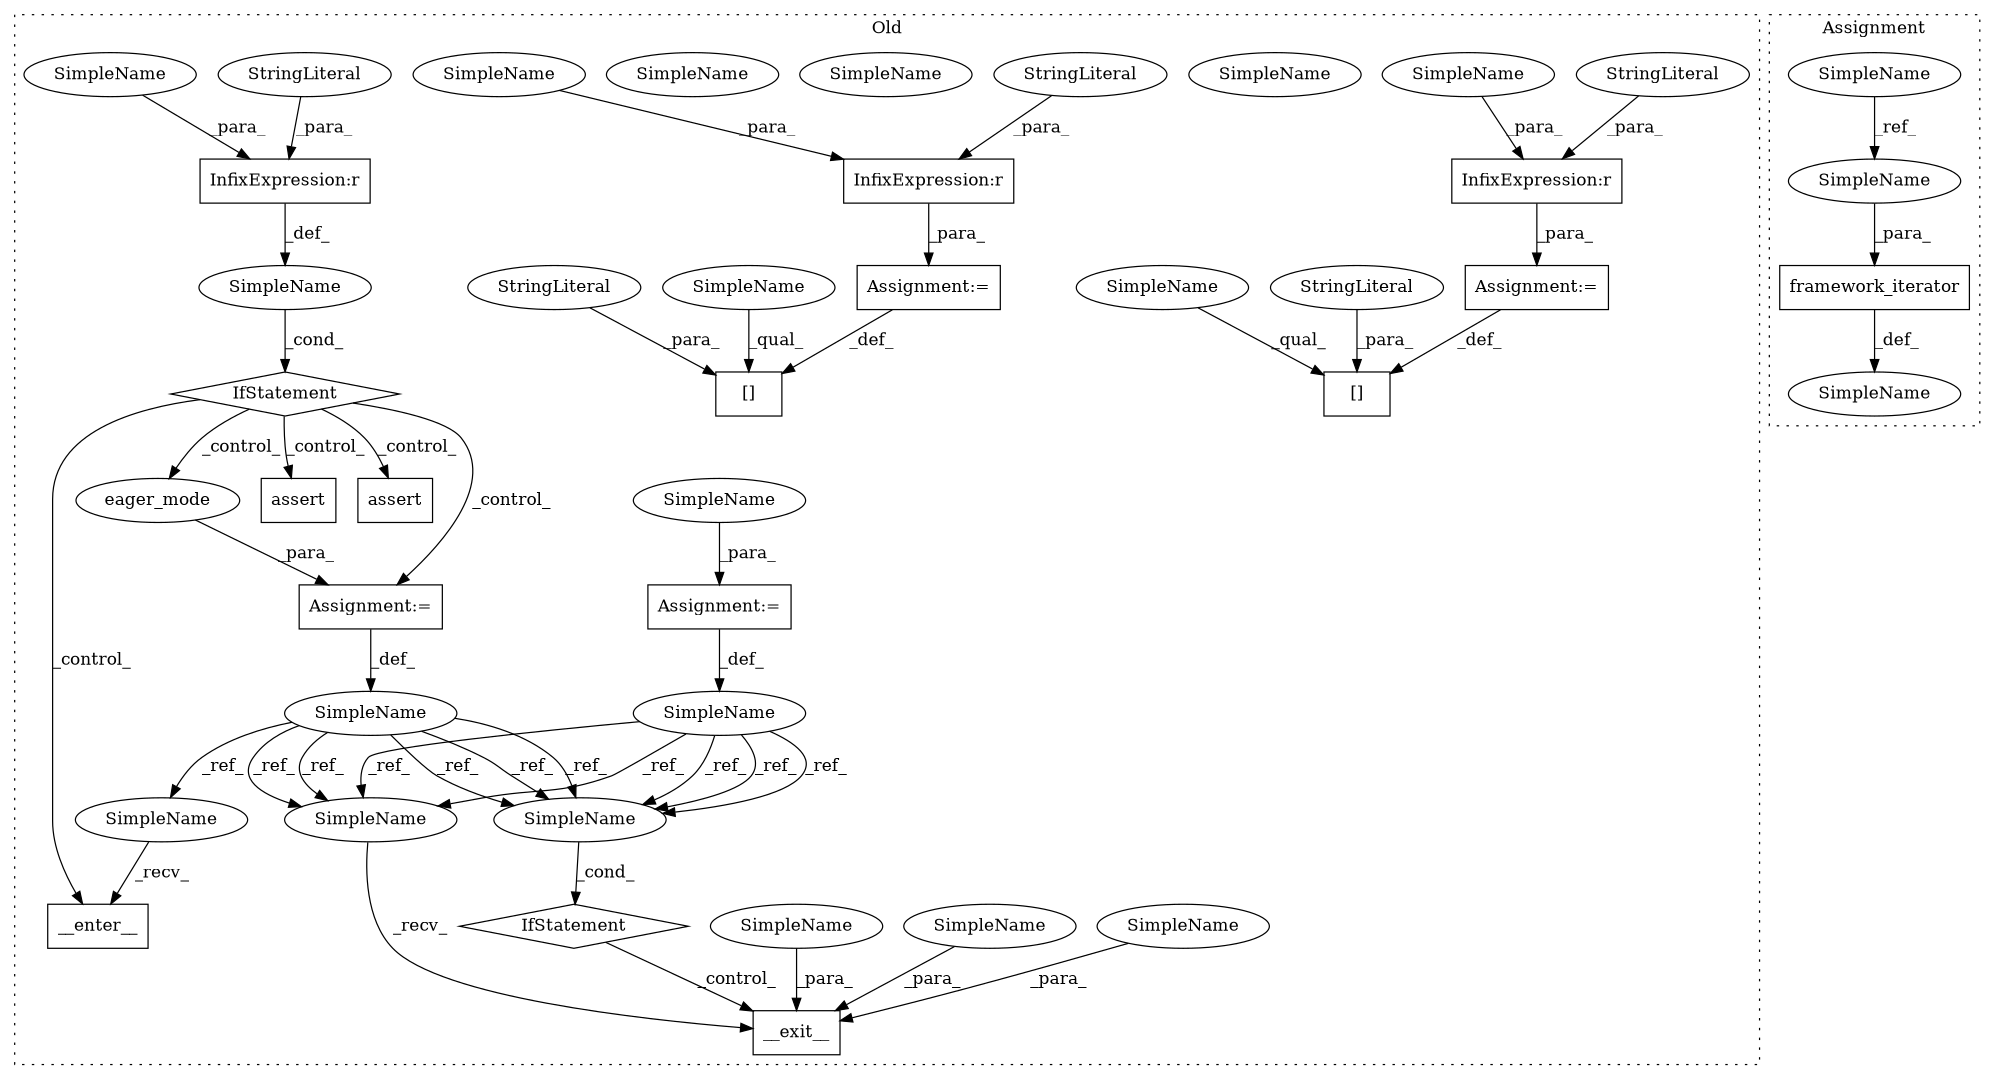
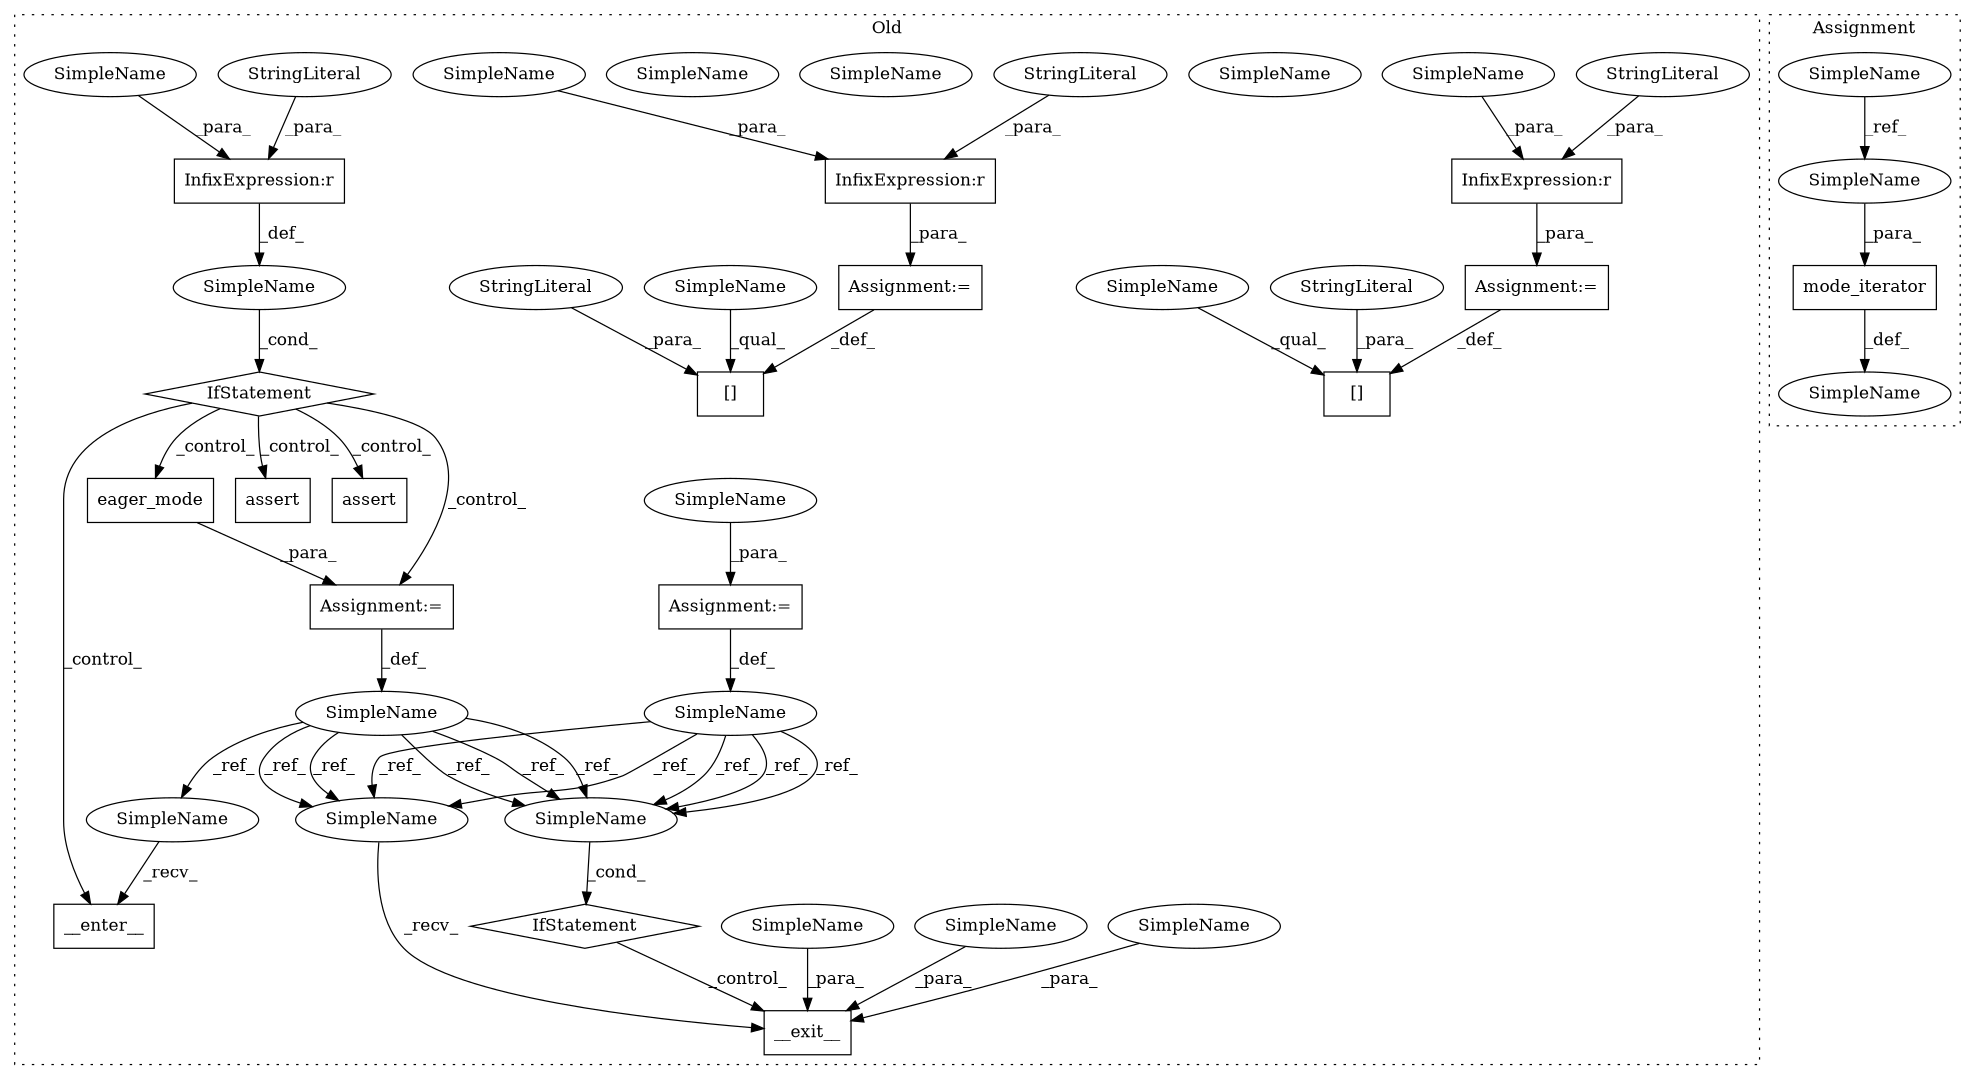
node "framework_iterator": label "framework_iterator" -> "mode_iterator"
node "eager_mode": shape ellipse -> box
